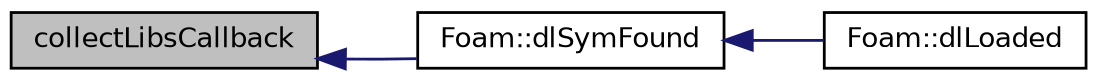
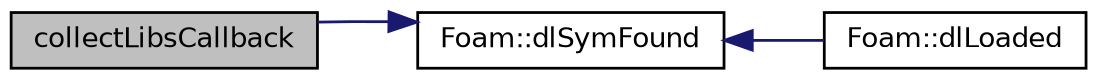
edge "Foam::dlSymFound" -> "collectLibsCallback": reversed
